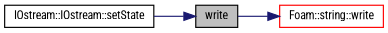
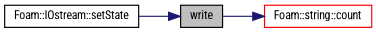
node "IOstream::IOstream::setState": label "IOstream::IOstream::setState" -> "Foam::IOstream::setState"
node "Foam::string::write": label "Foam::string::write" -> "Foam::string::count"
